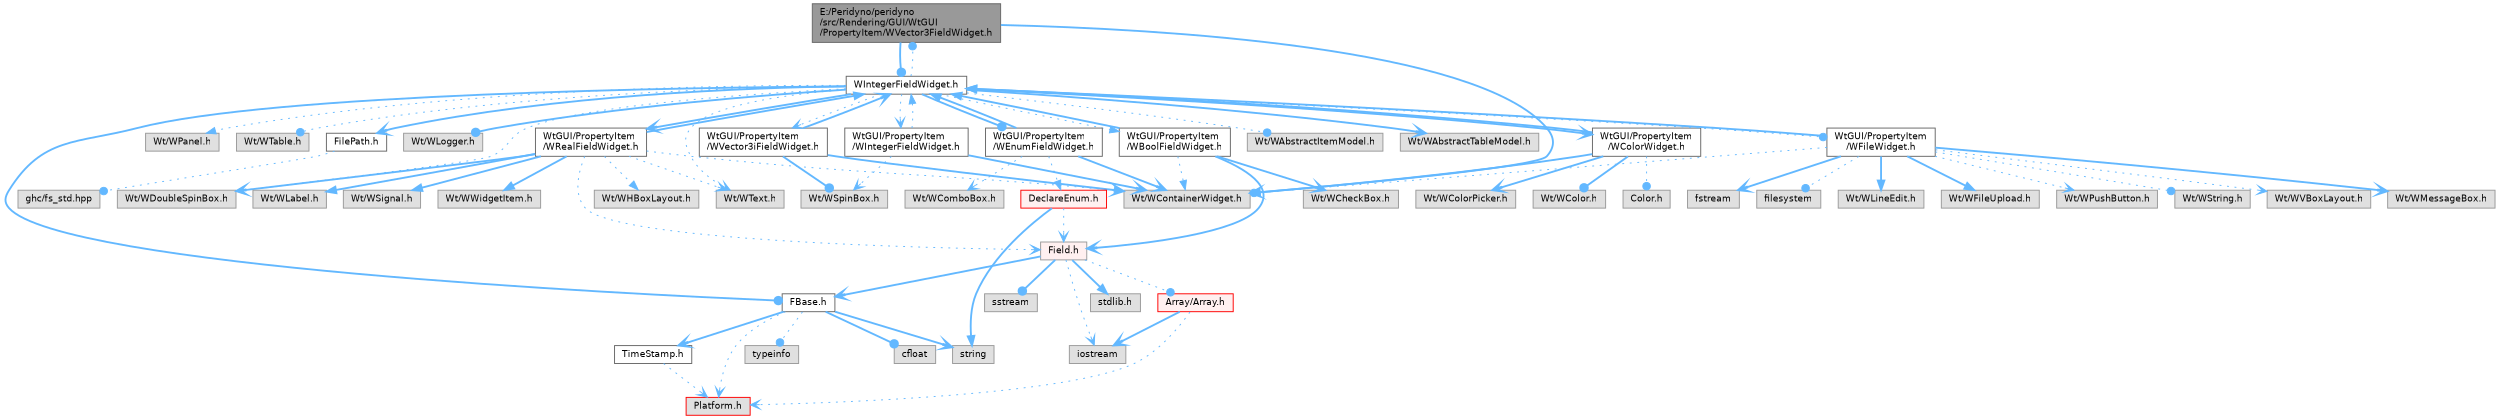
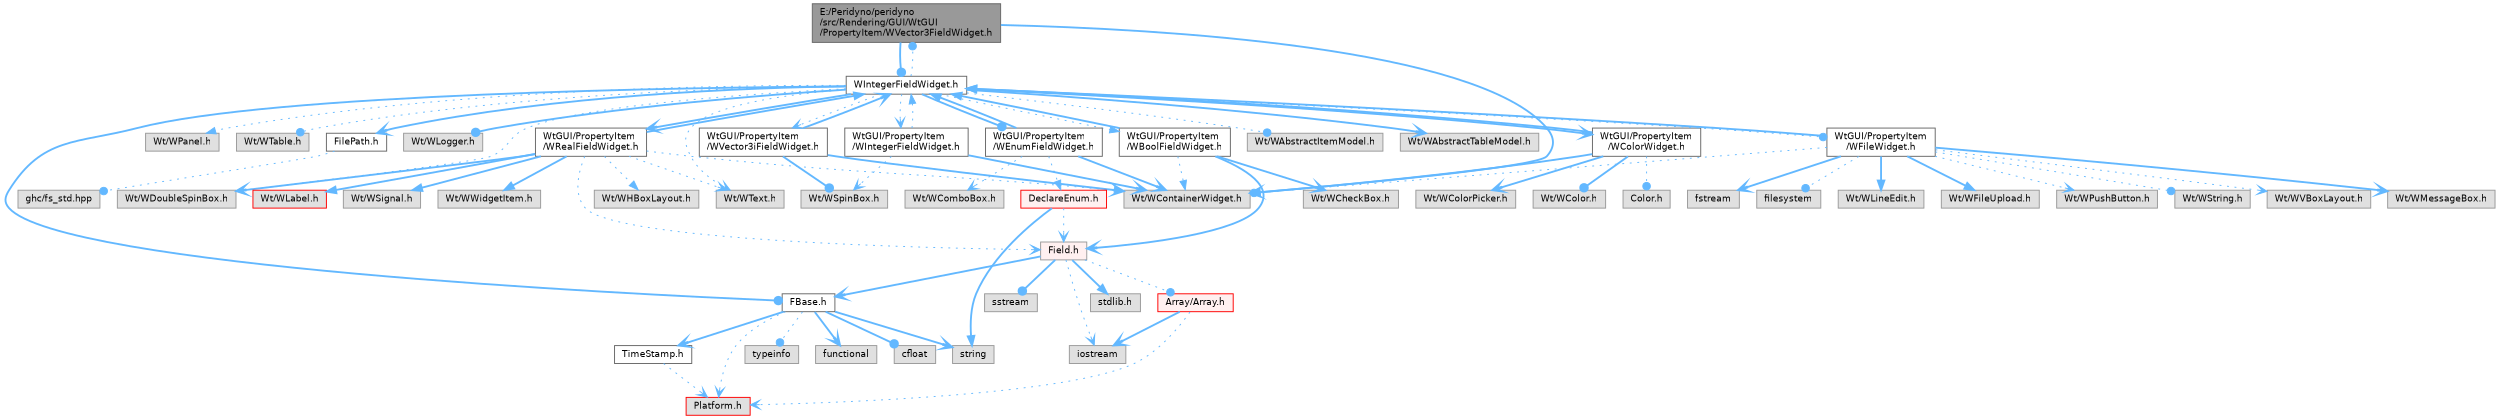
node "Wt/WLabel.h": color grey60 -> red
node "functional": added
